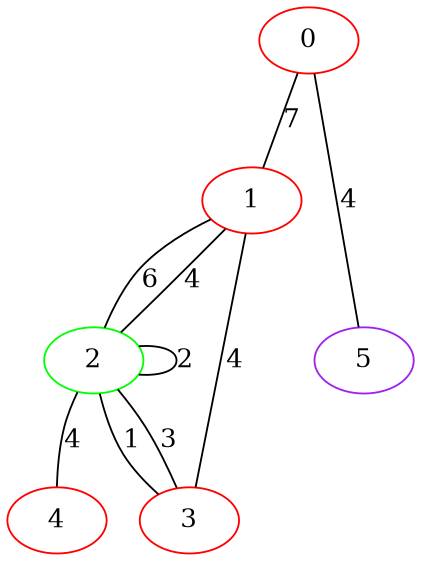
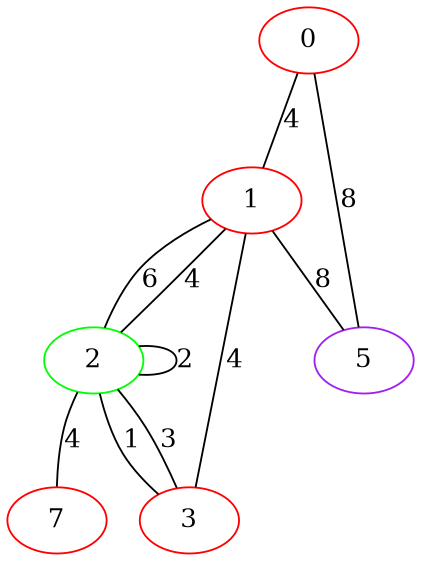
edge "0" -- "1": label "7" -> "4"
edge "0" -- "5": label "4" -> "8"
edge "1" -- "5": added, label "8"
node "4": label "4" -> "7"
